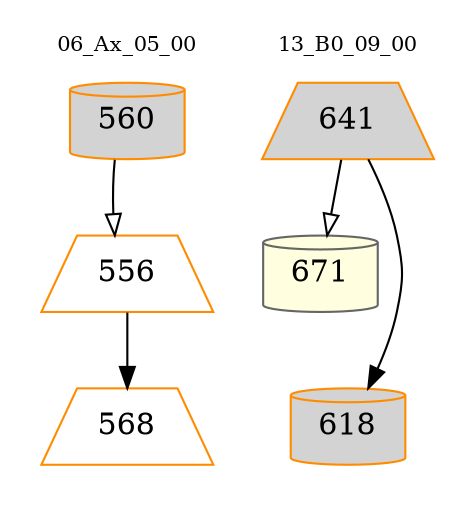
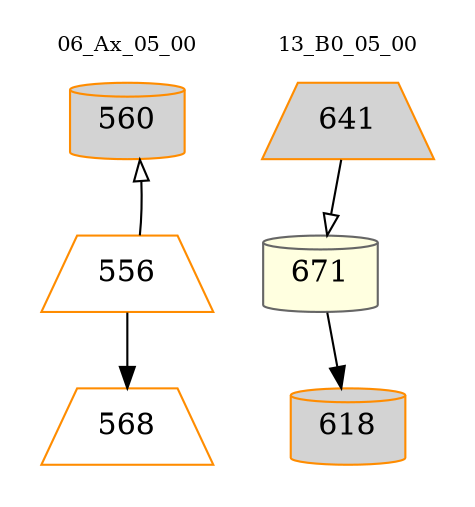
cluster "13_B0_09_00": label "13_B0_09_00" -> "13_B0_05_00"
edge "560" -> "556": reversed
edge "641" -> "618": now "671" -> "618"
